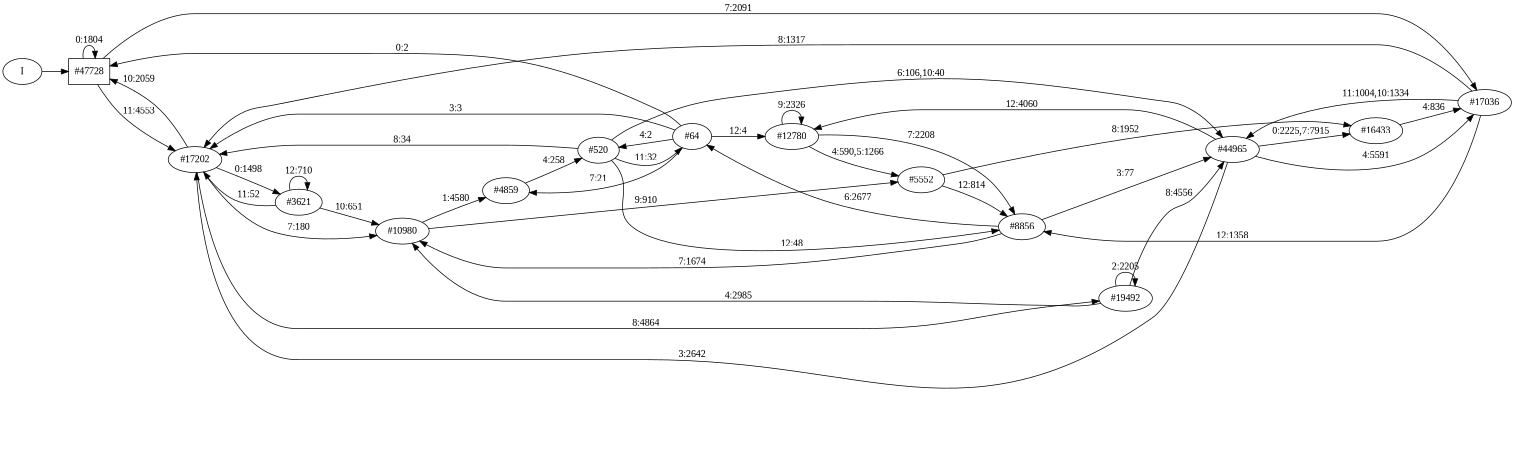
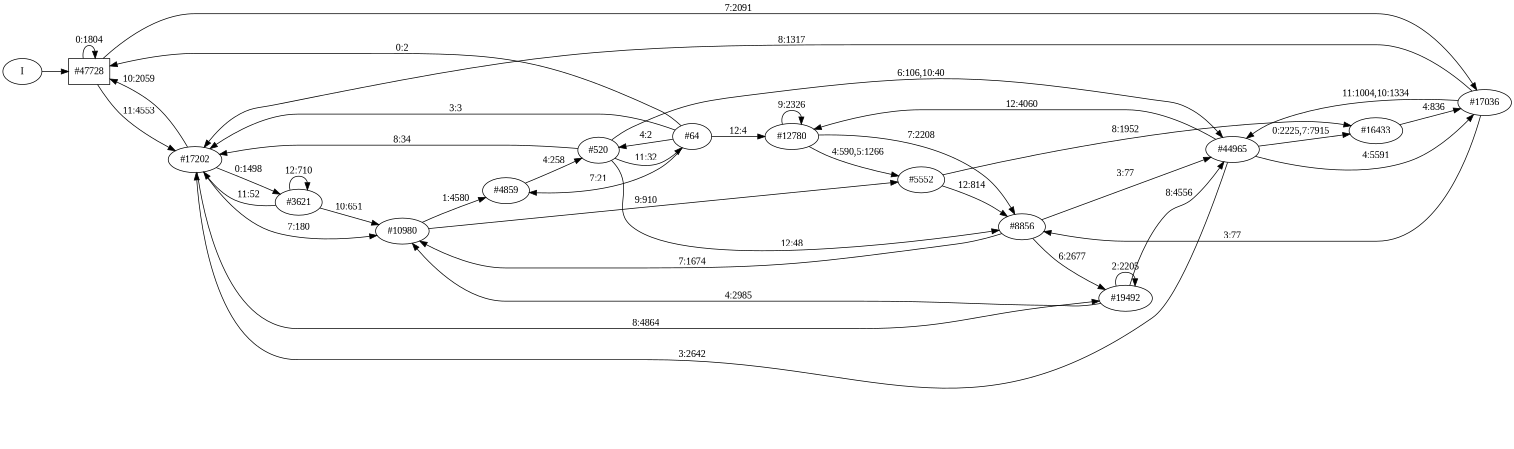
edge "#8856" -> "#64": now "#8856" -> "#19492"
edge "#17036" -> "#8856": label "12:1358" -> "3:77"
